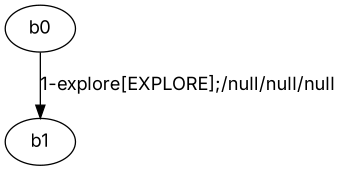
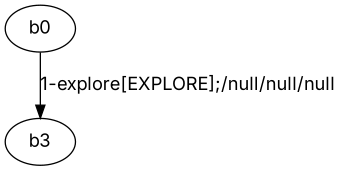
node "b1": label "b1" -> "b3"
